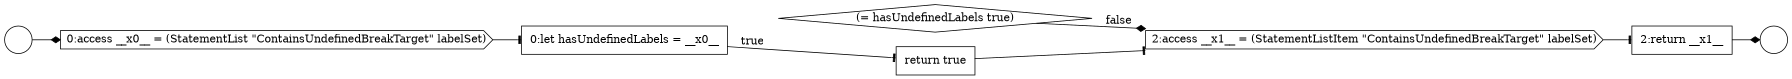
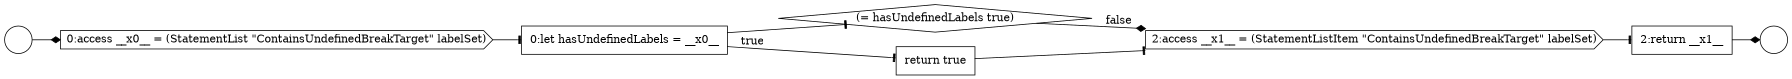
edge "0:let hasUndefinedLabels = __x0__" -> "(= hasUndefinedLabels true)": added
